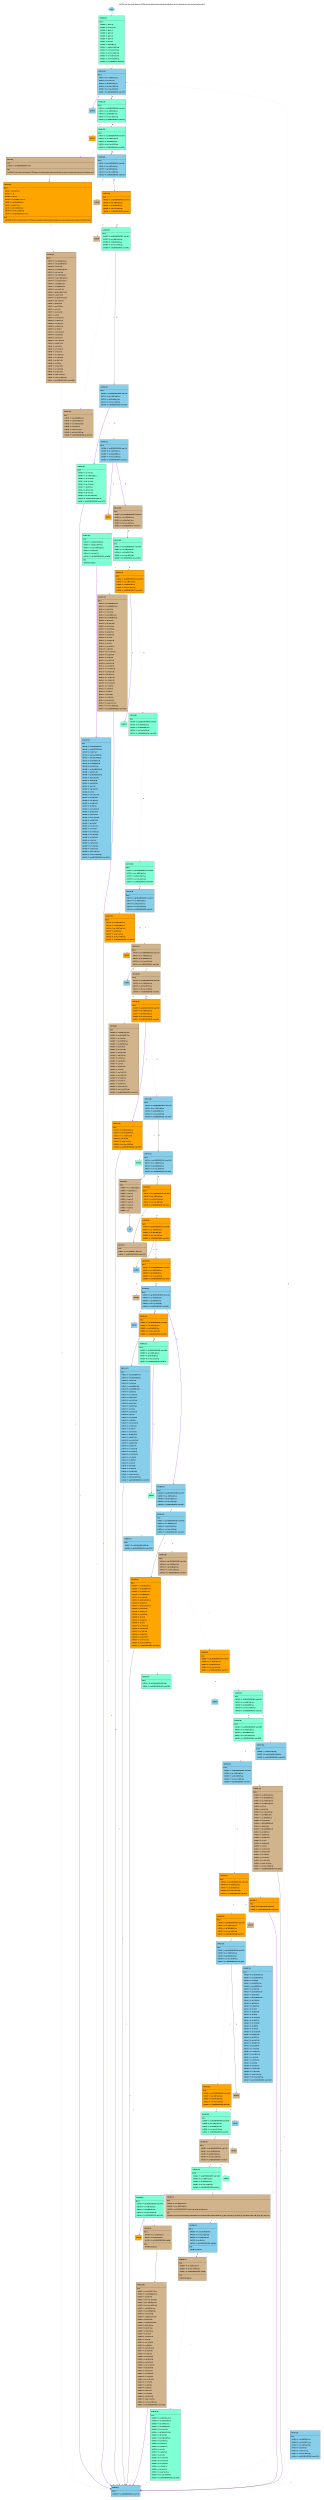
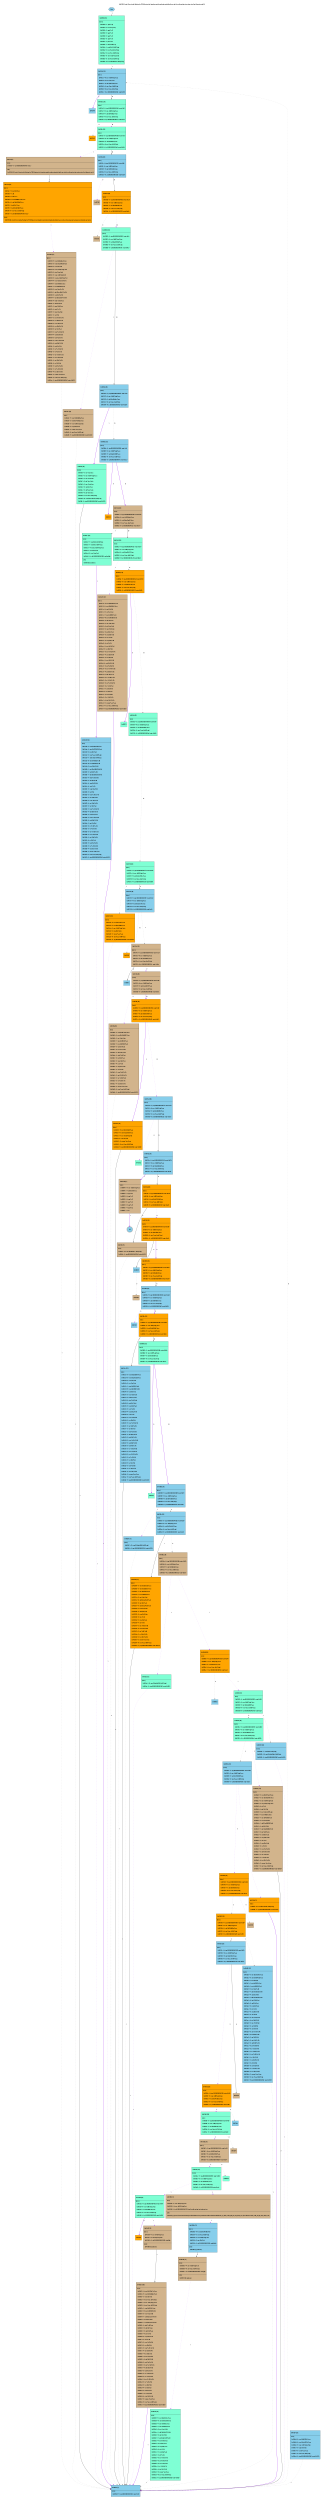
edge "0x40182e [28]" -> "0x401882 [28]": now "0x401866 [28]" -> "0x401882 [28]"
